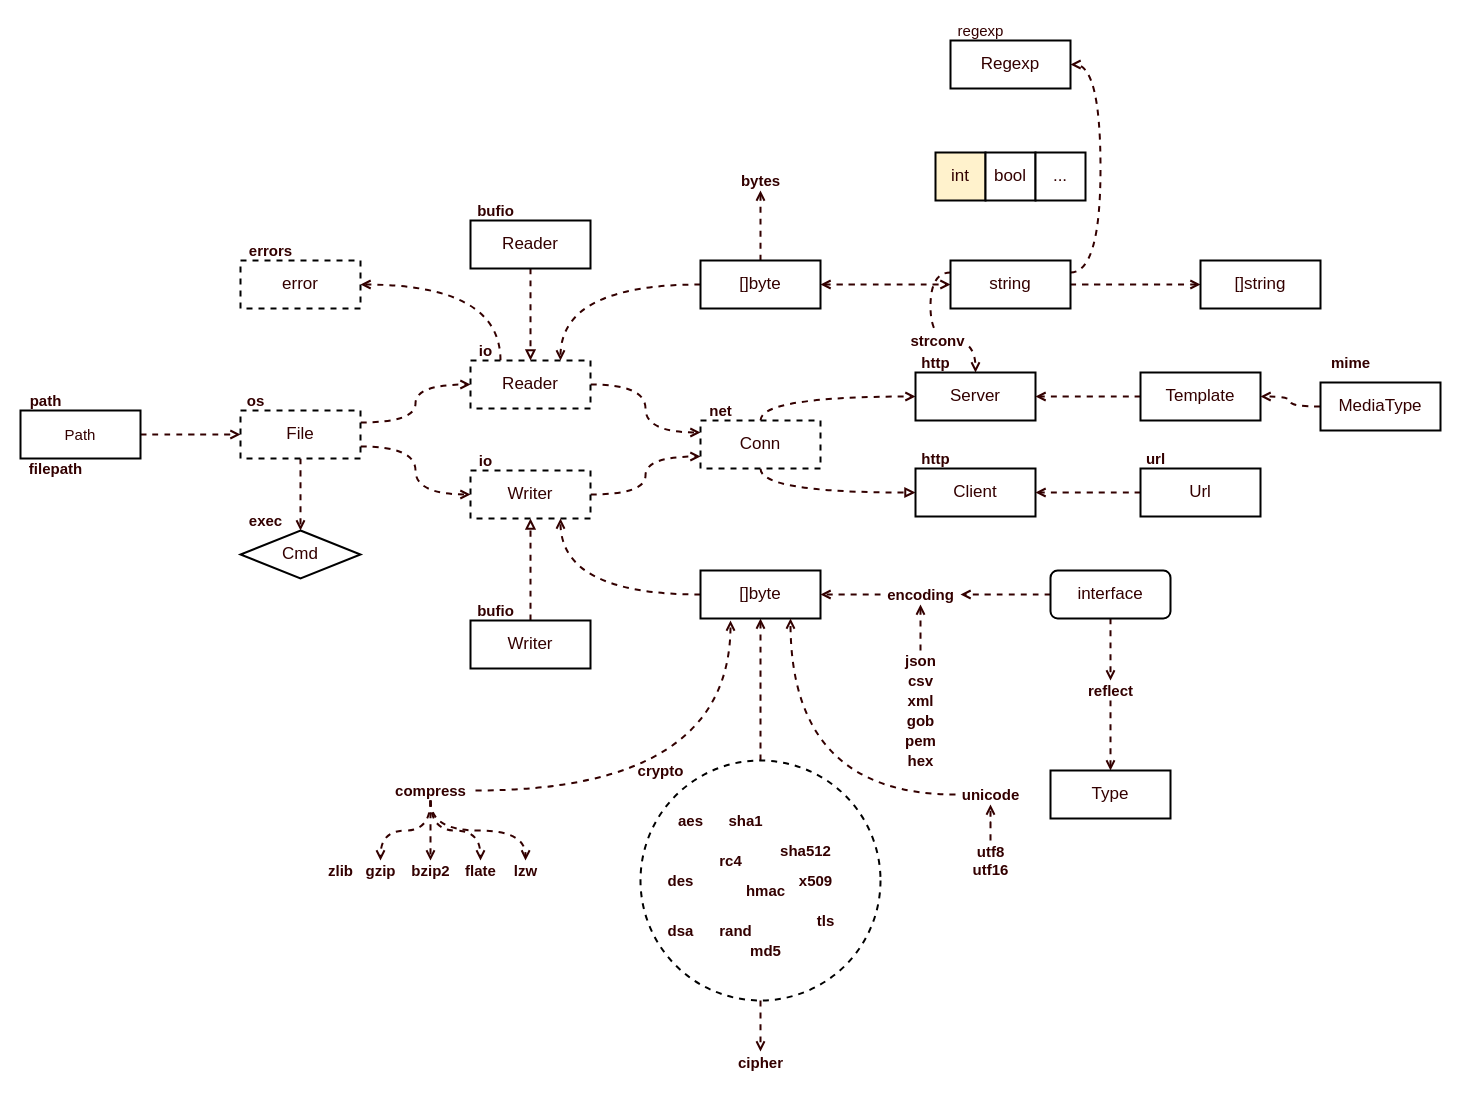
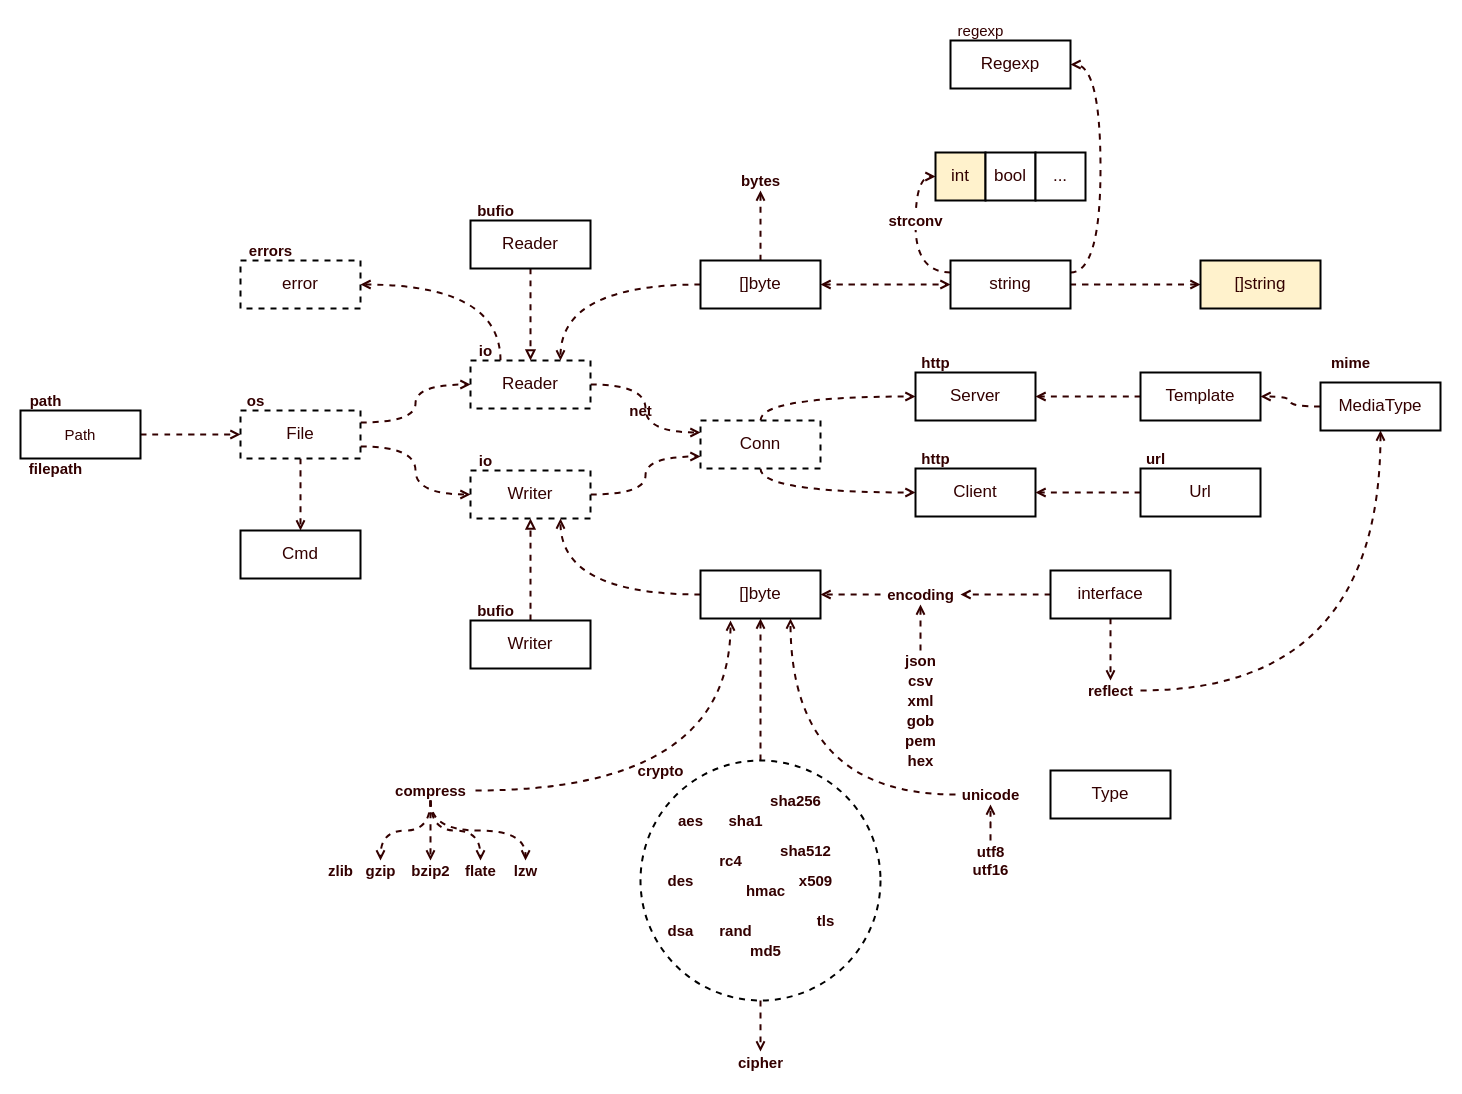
node "[]string": fillcolor #ffffff -> #fff2cc
edge "string" -> "Server": now "string" -> "int"
node "net": moved (721, 411) -> (641, 411)
edge "Conn" -> "Client": arrowhead block -> open
node "exec": removed
node "Cmd": shape diamond -> rectangle
node "interface": shape rounded rectangle -> rectangle
edge "reflect" -> "Type": now "reflect" -> "MediaType"
node "sha256": added
